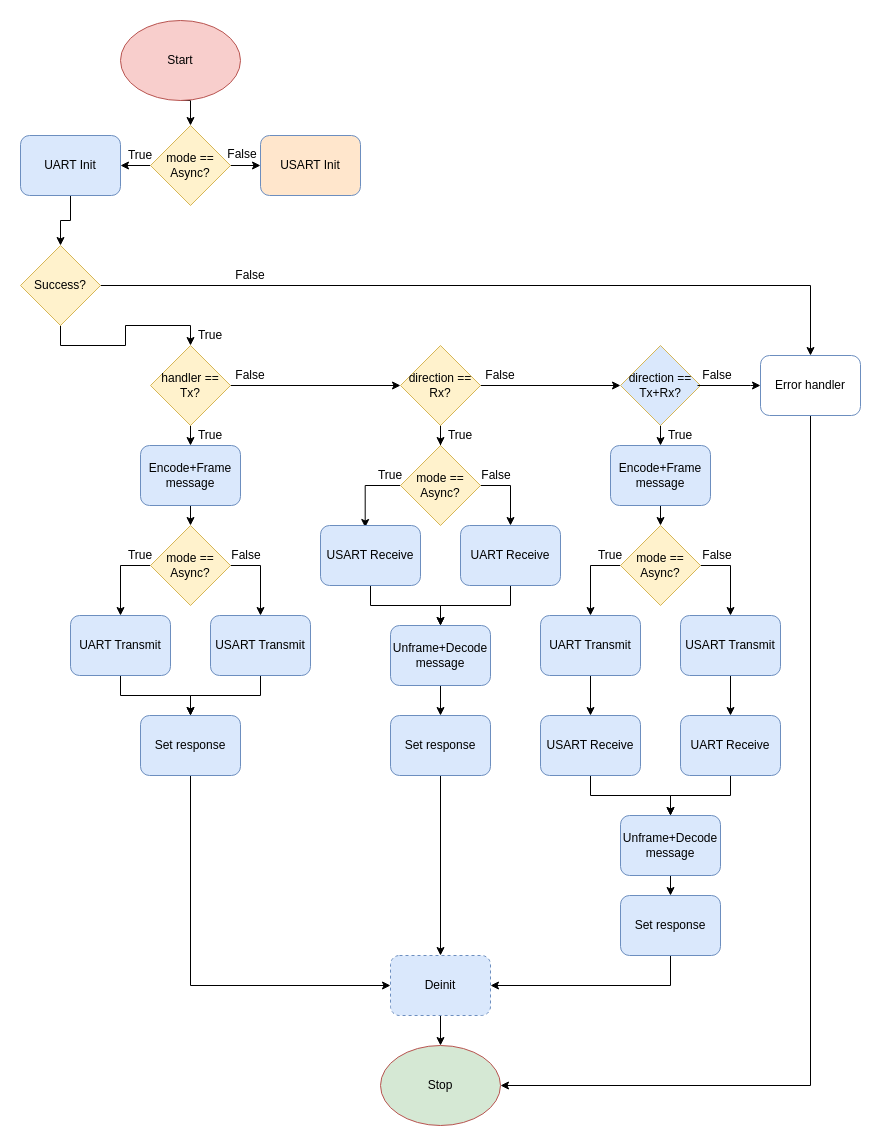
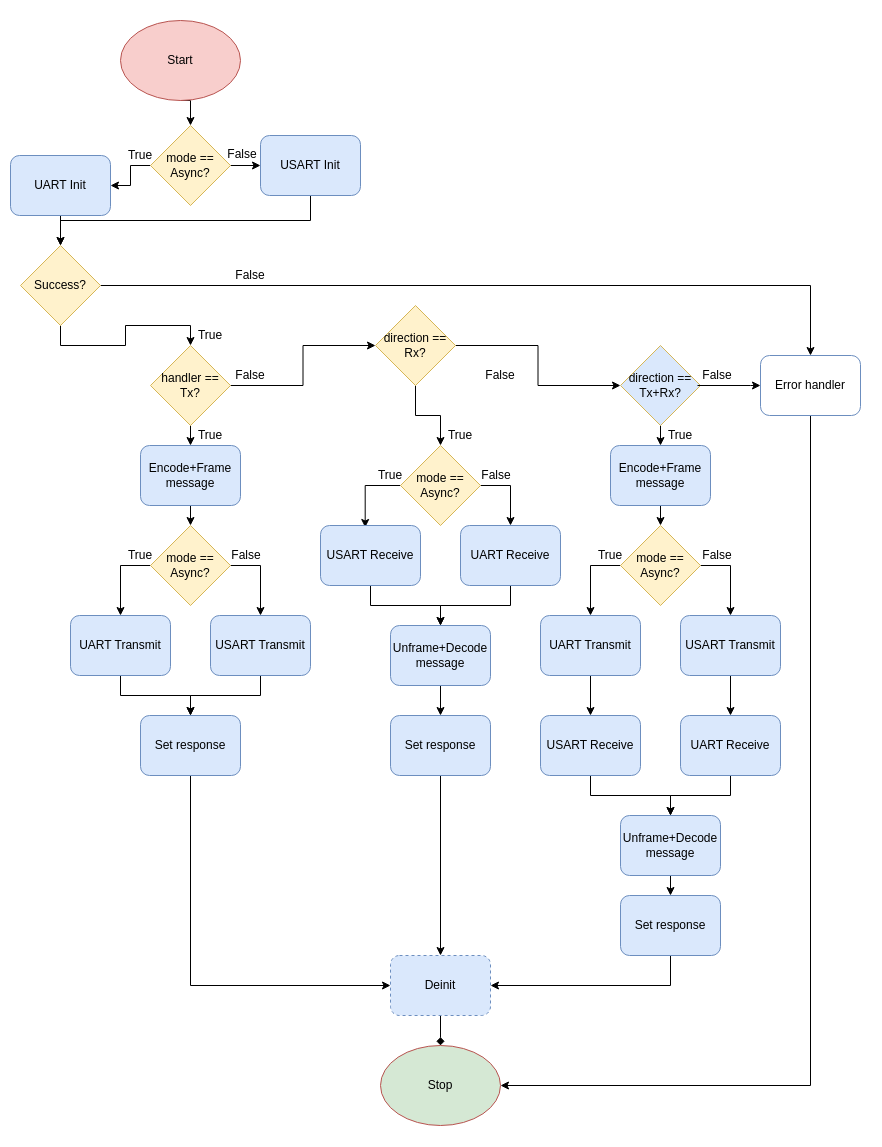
node "UART Init": moved (71, 166) -> (61, 186)
node "USART Init": fillcolor #ffe6cc -> #dae8fc
edge "USART Init" -> "Success?": added
node "direction == Rx?": moved (441, 386) -> (416, 346)
edge "Deinit" -> "Stop": arrowhead classic -> diamond
